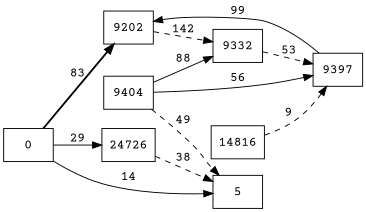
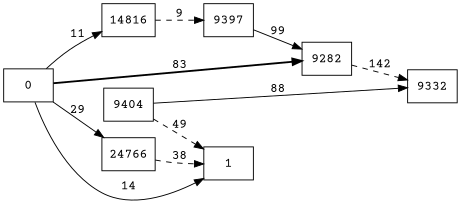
node "9202": label "9202" -> "9282"
edge "0" -> "14816": added, label "11"
edge "9332" -> "9397": removed, label "53"
edge "9404" -> "9397": removed, label "56"
node "24726": label "24726" -> "24766"
node "5": label "5" -> "1"
